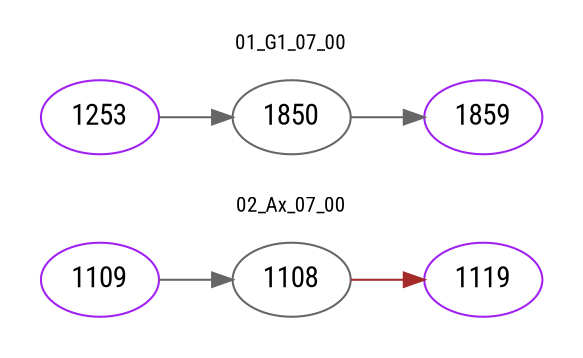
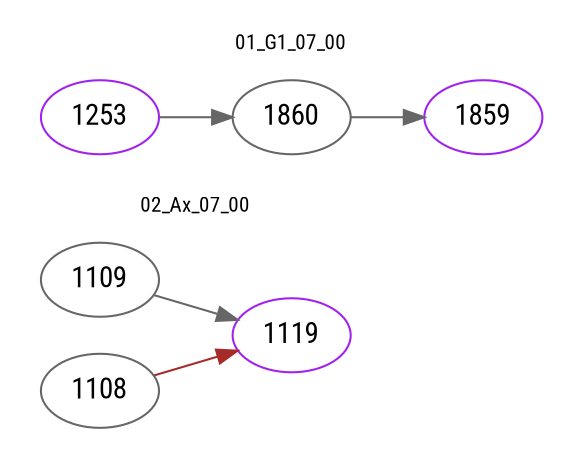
node "1850": label "1850" -> "1860"
node "1109": color purple -> gray40
edge "1109" -> "1108": now "1109" -> "1119"
